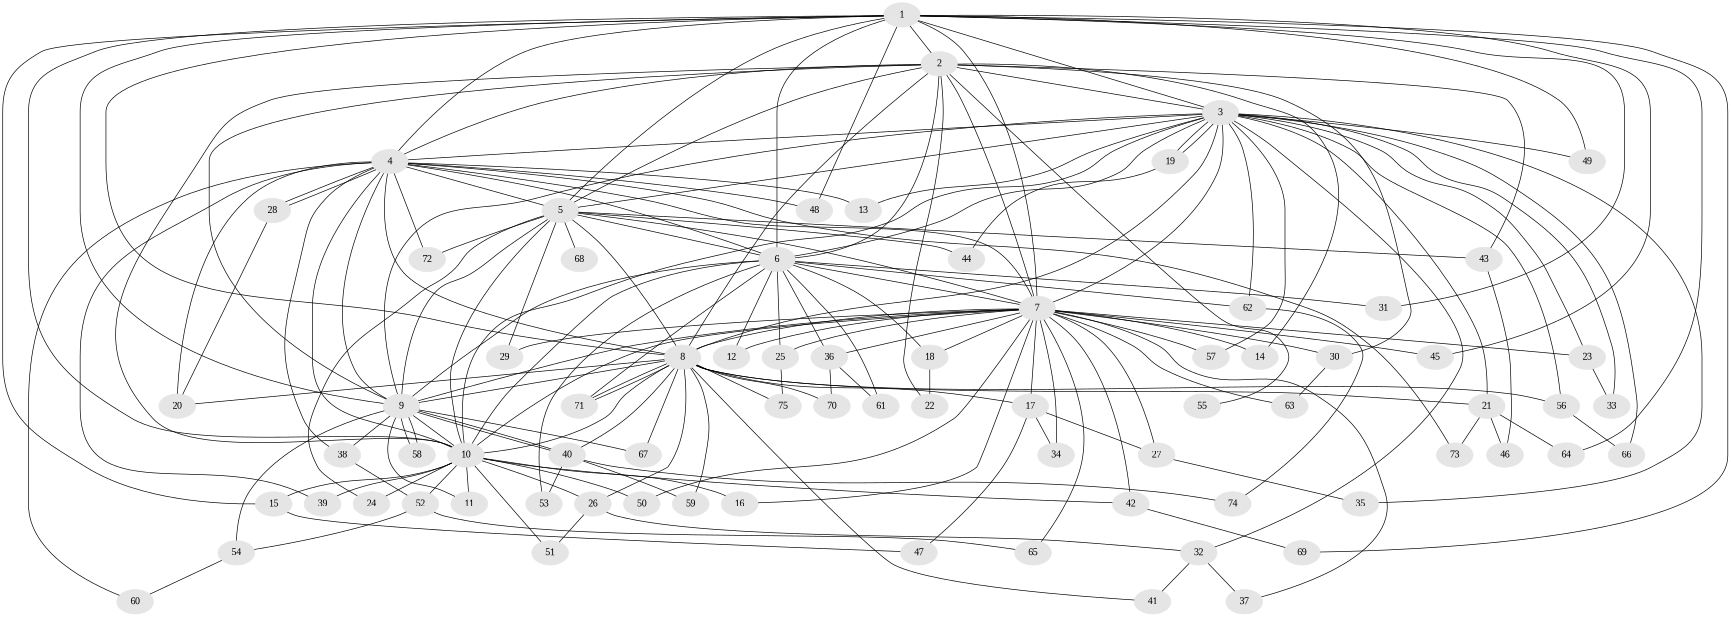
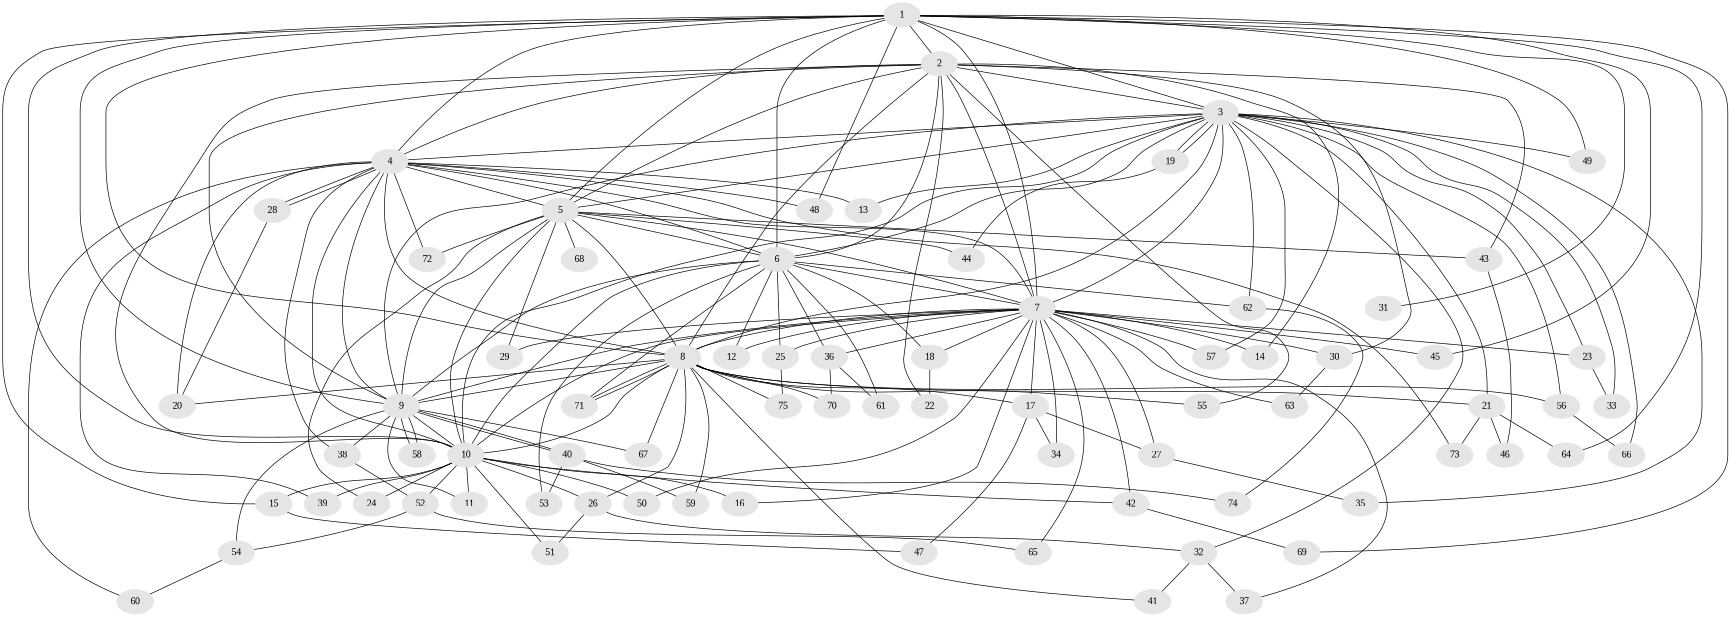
edge "6" -- "31": removed
edge "8" -- "40": now "8" -- "55"
